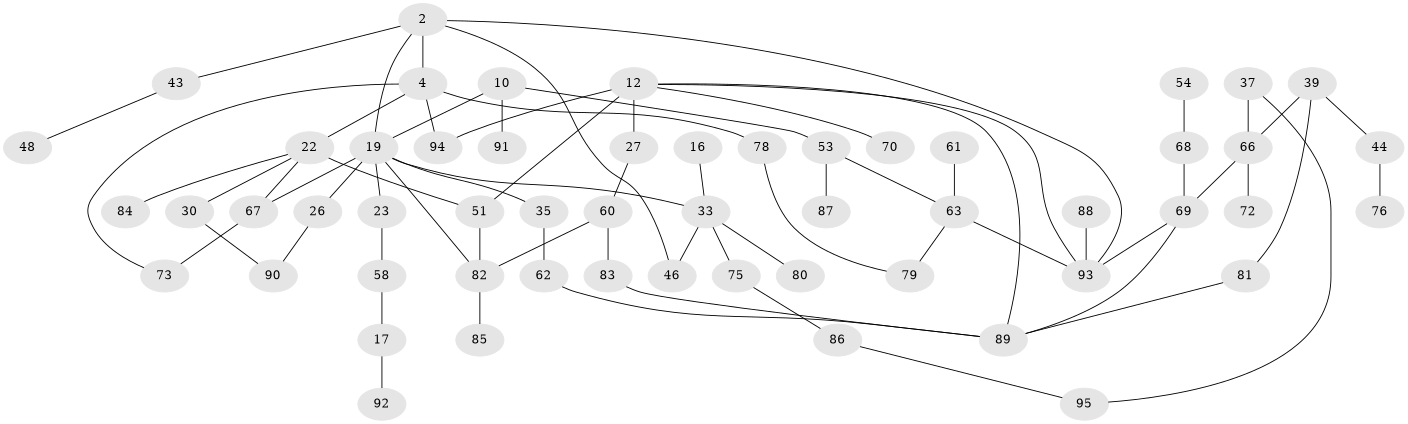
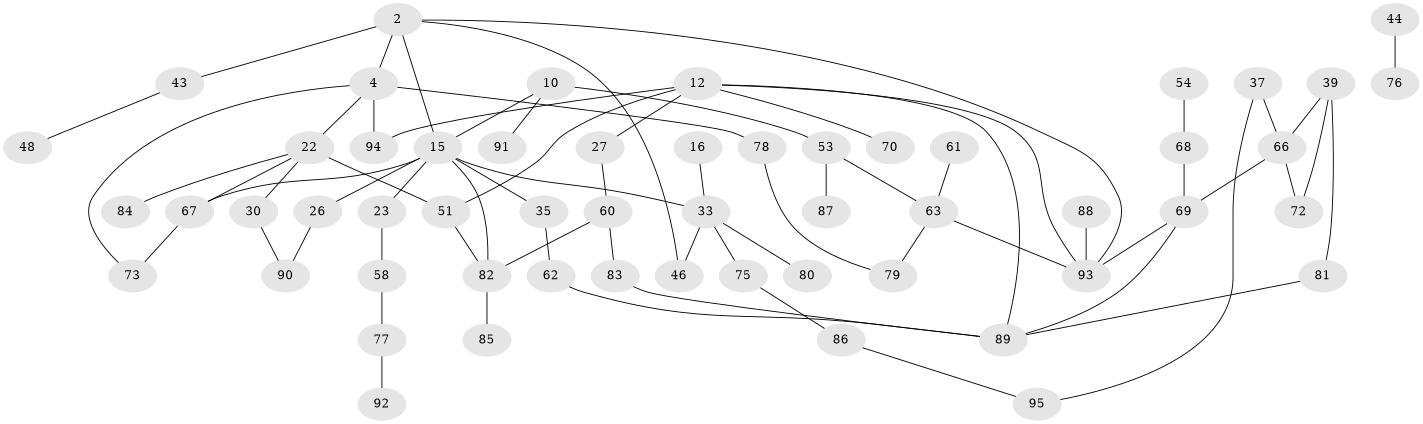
edge "39" -- "44": now "39" -- "72"
node "19": label "19" -> "15"
node "17": label "17" -> "77"
